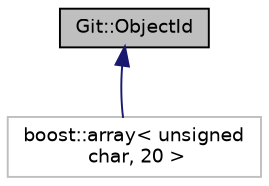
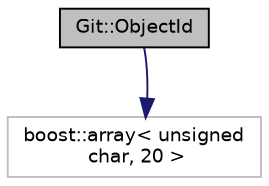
edge "boost::array< unsigned char, 20 >" -> "Git::ObjectId": reversed
